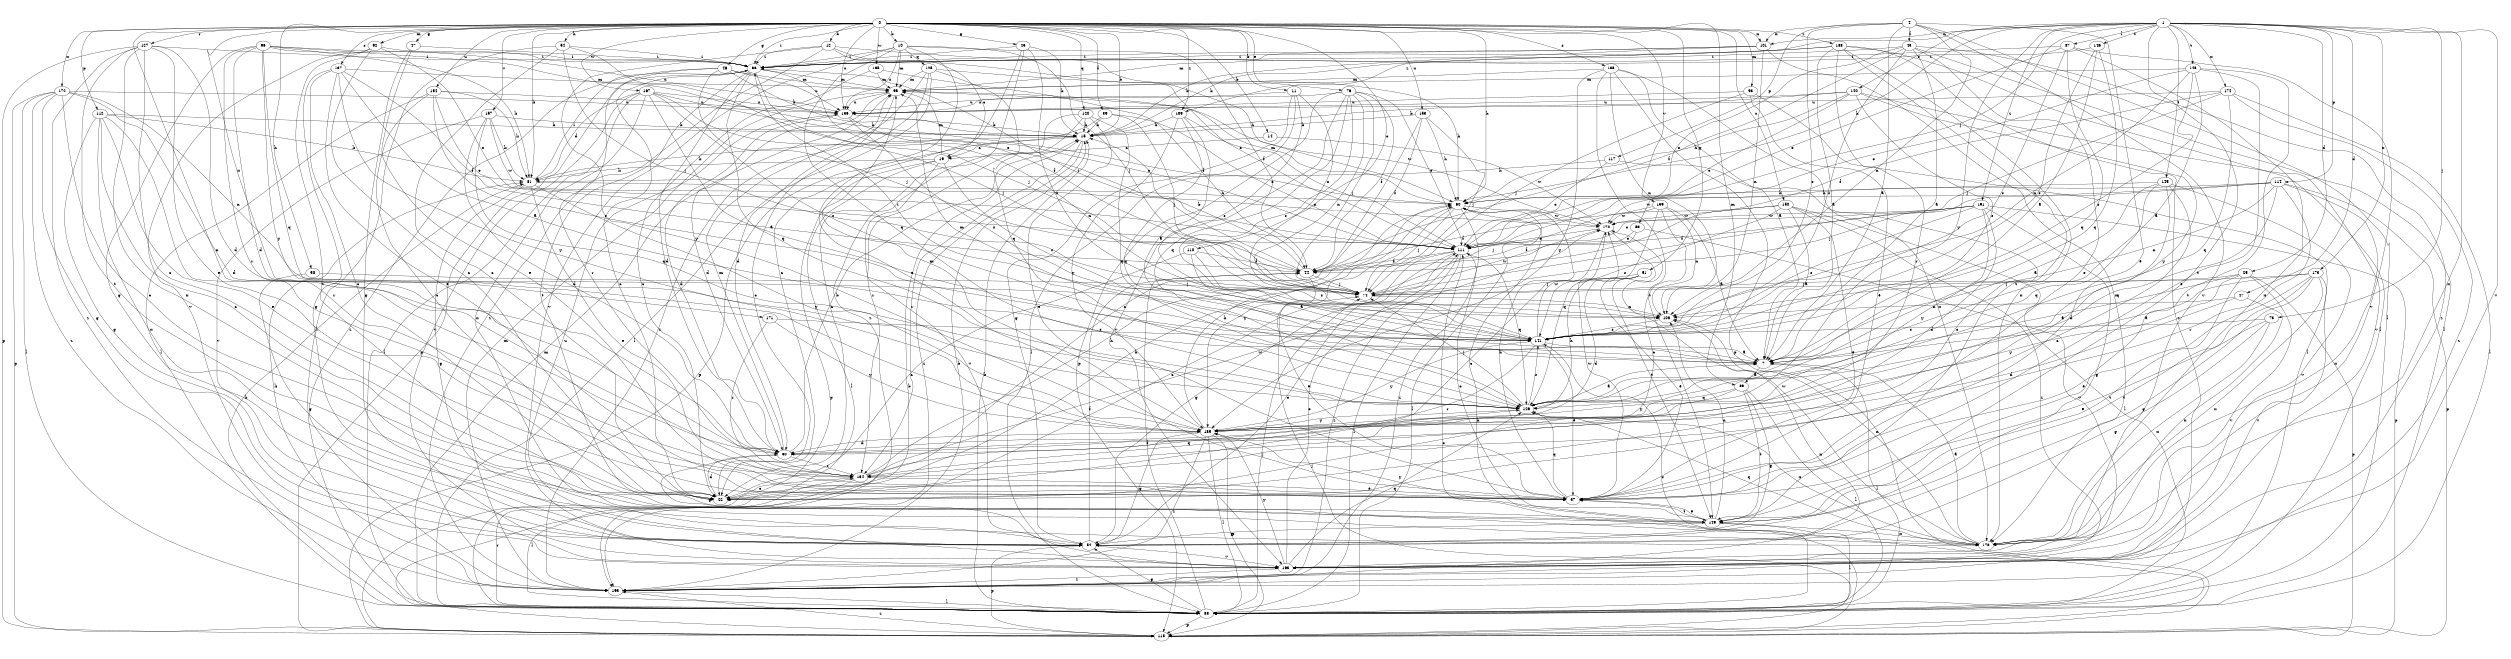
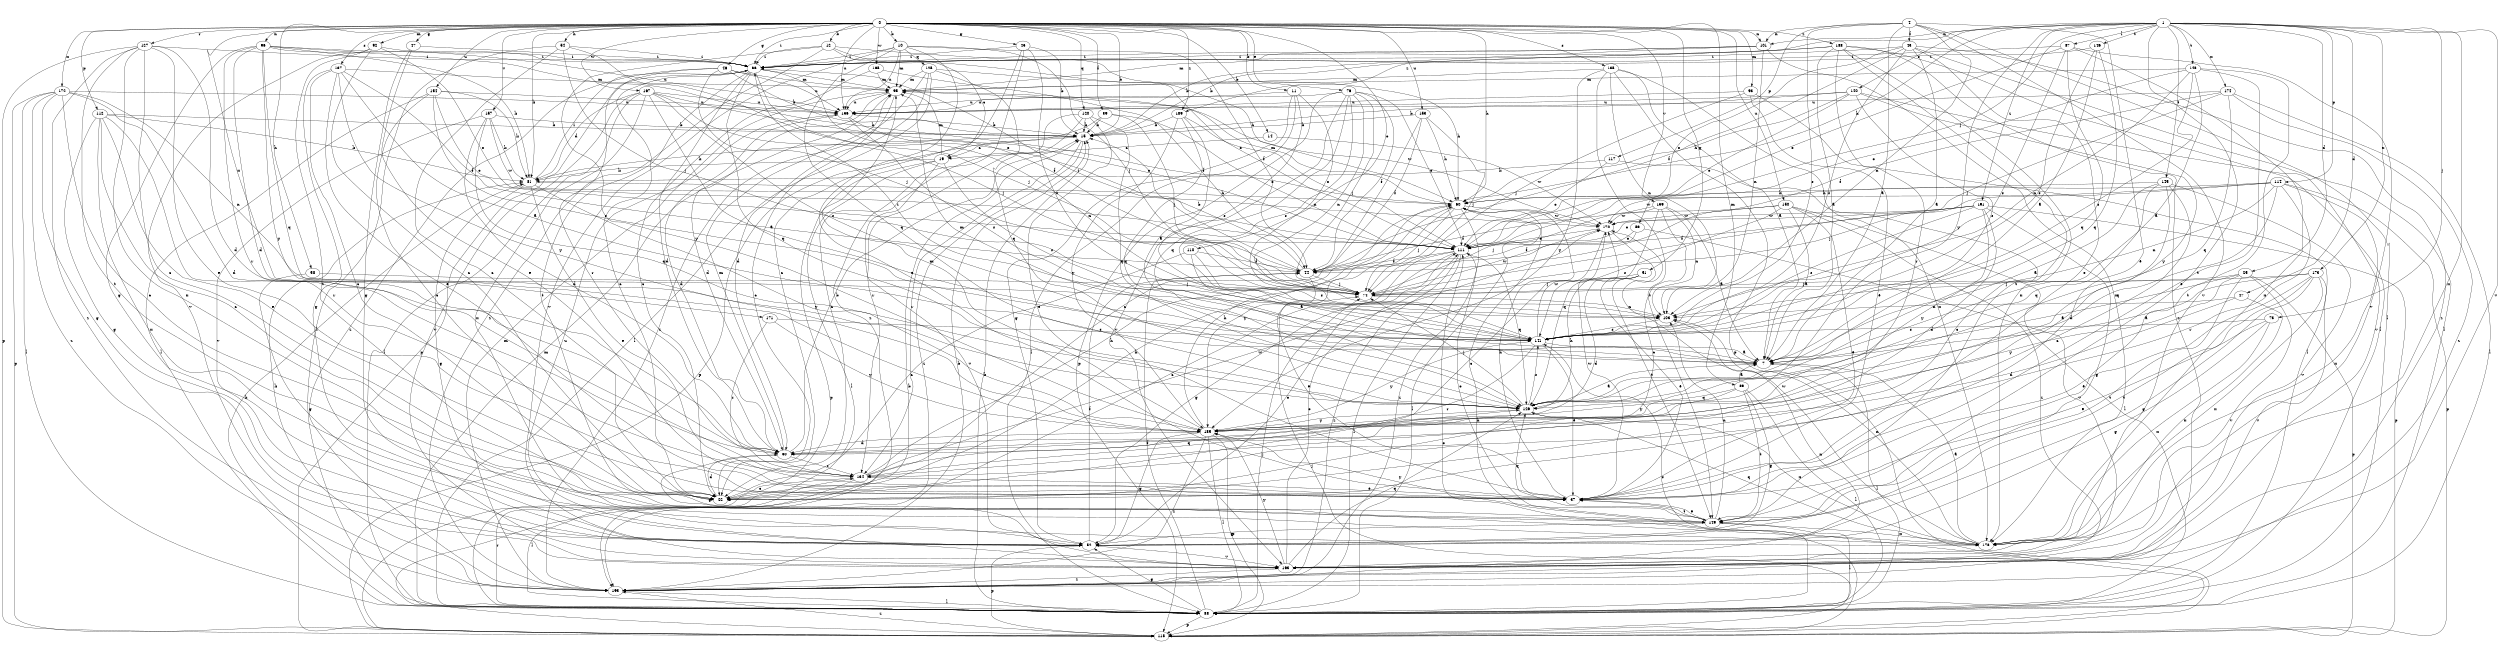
edge "0" -> "134": now "0" -> "96"
edge "7" -> "89": reversed
edge "37" -> "126": now "149" -> "126"
